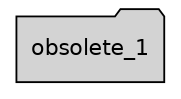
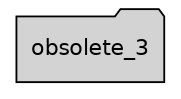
node "obsolete_1": label "obsolete_1" -> "obsolete_3"
